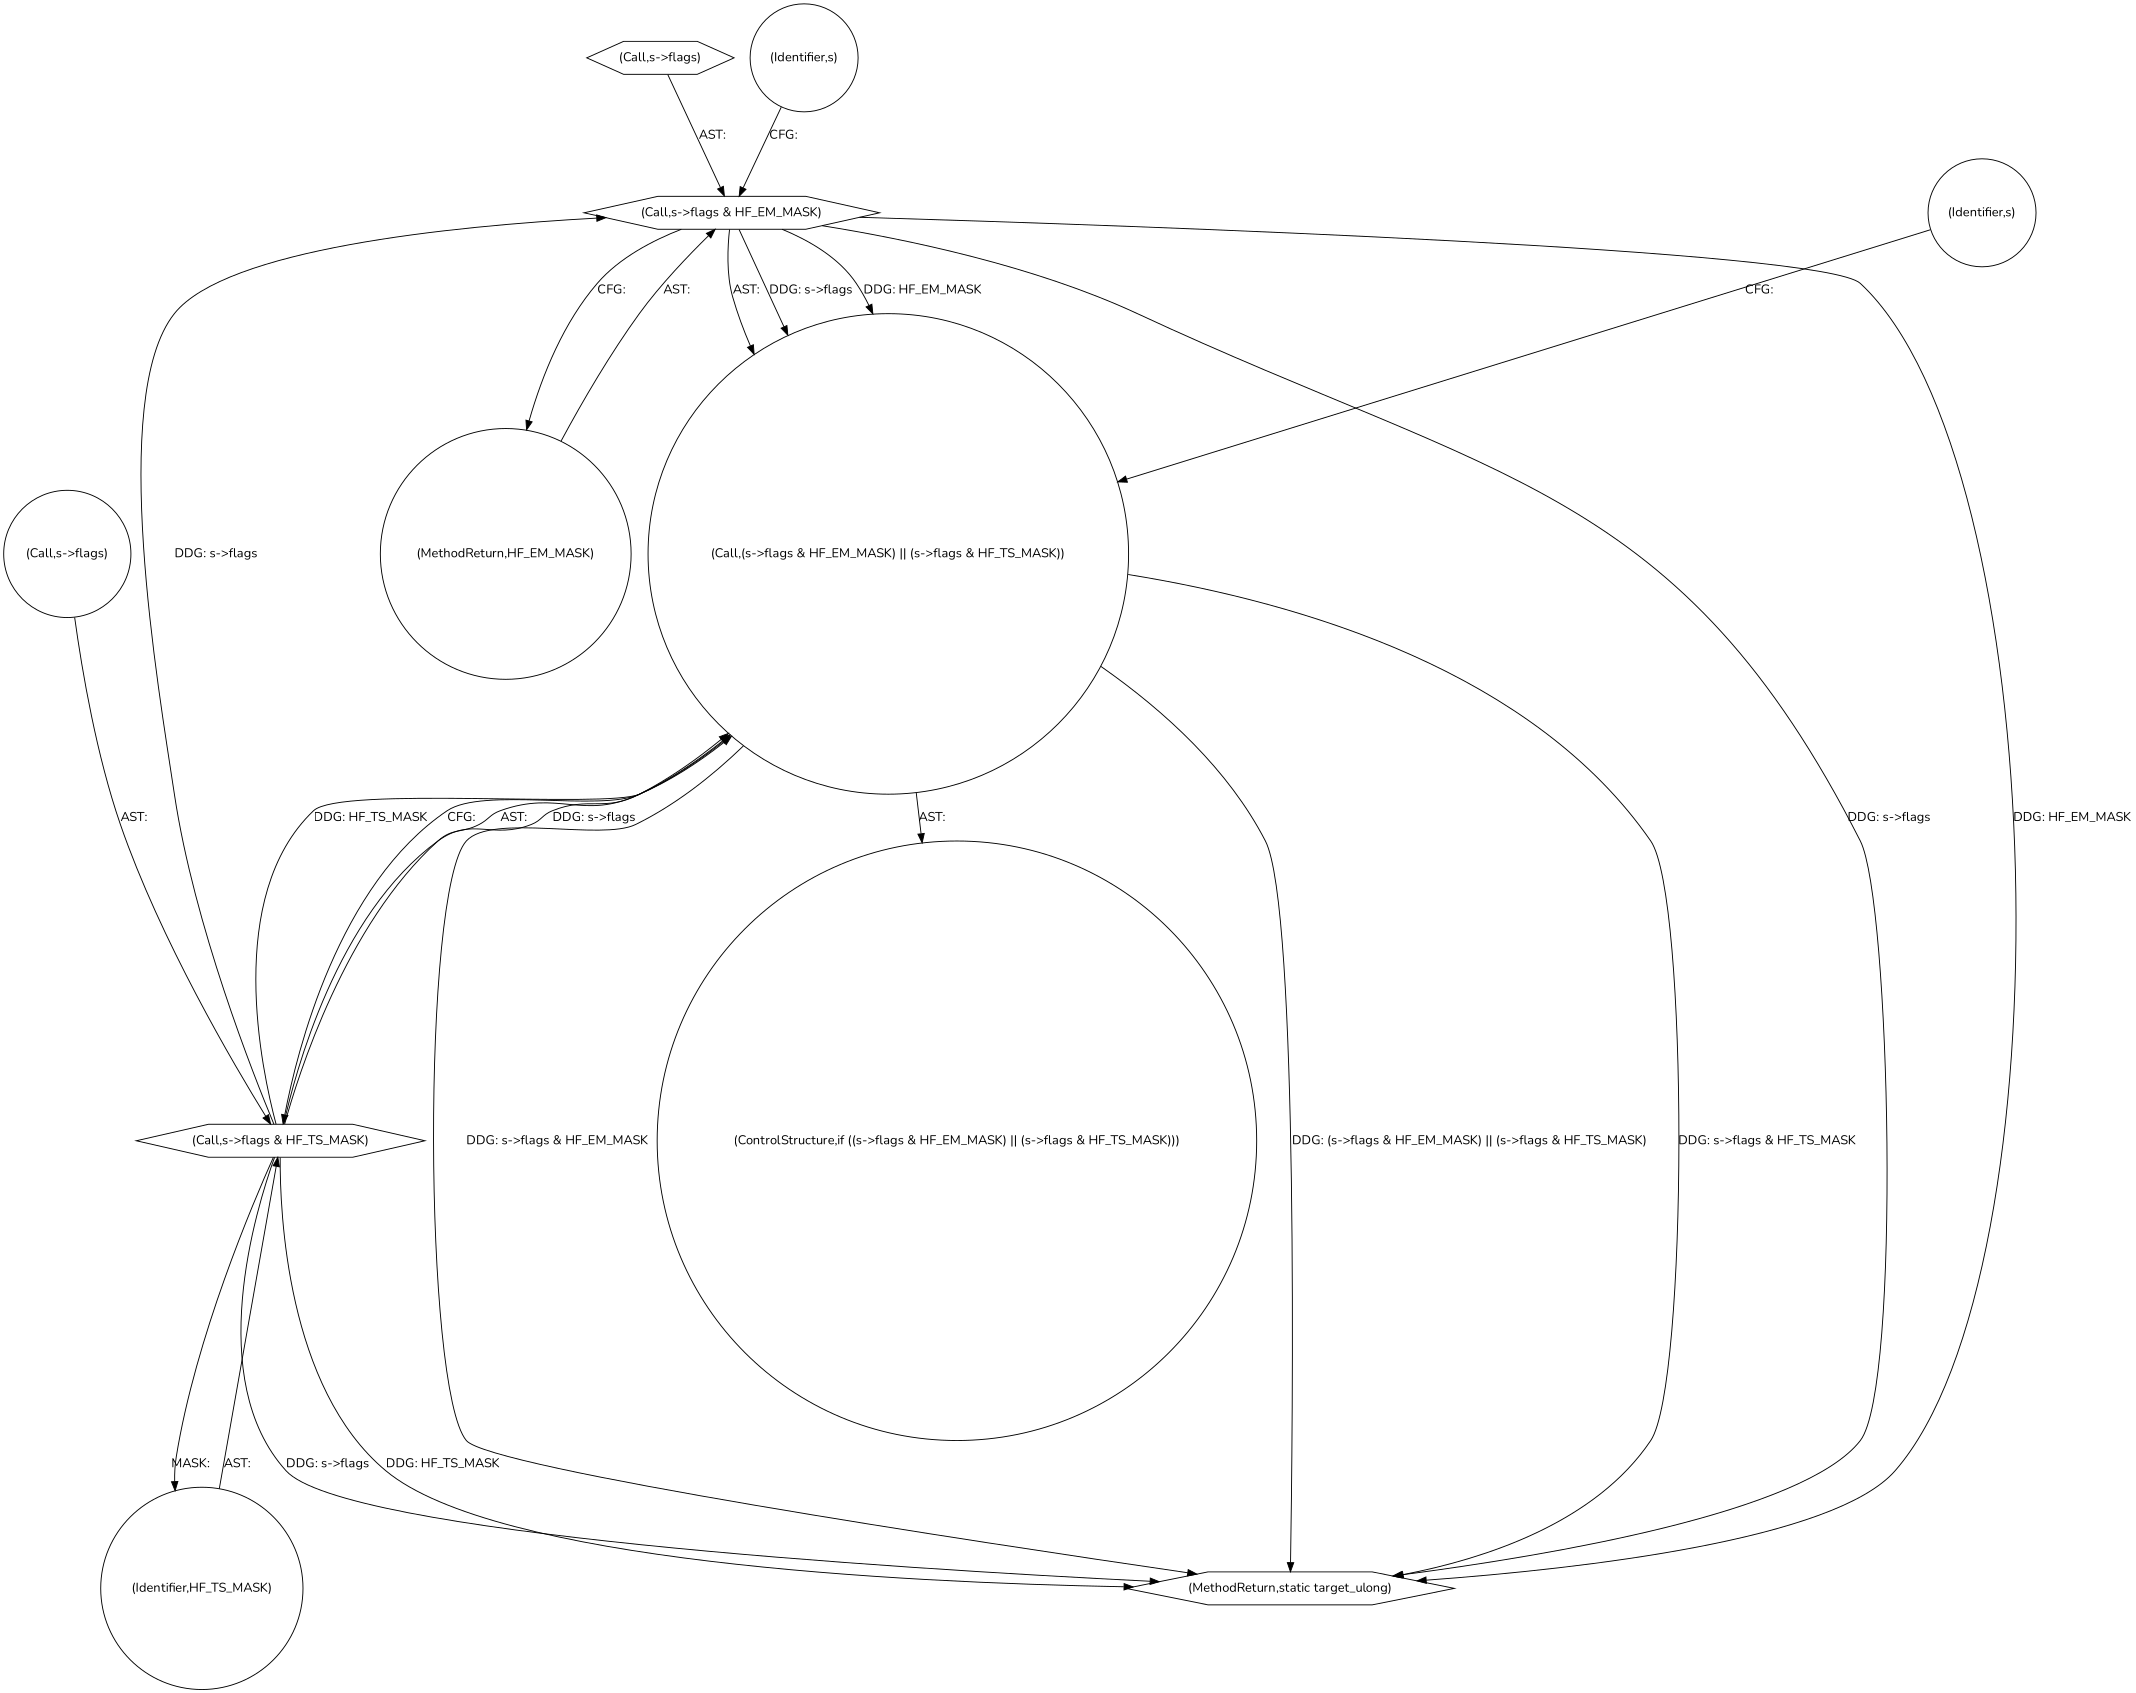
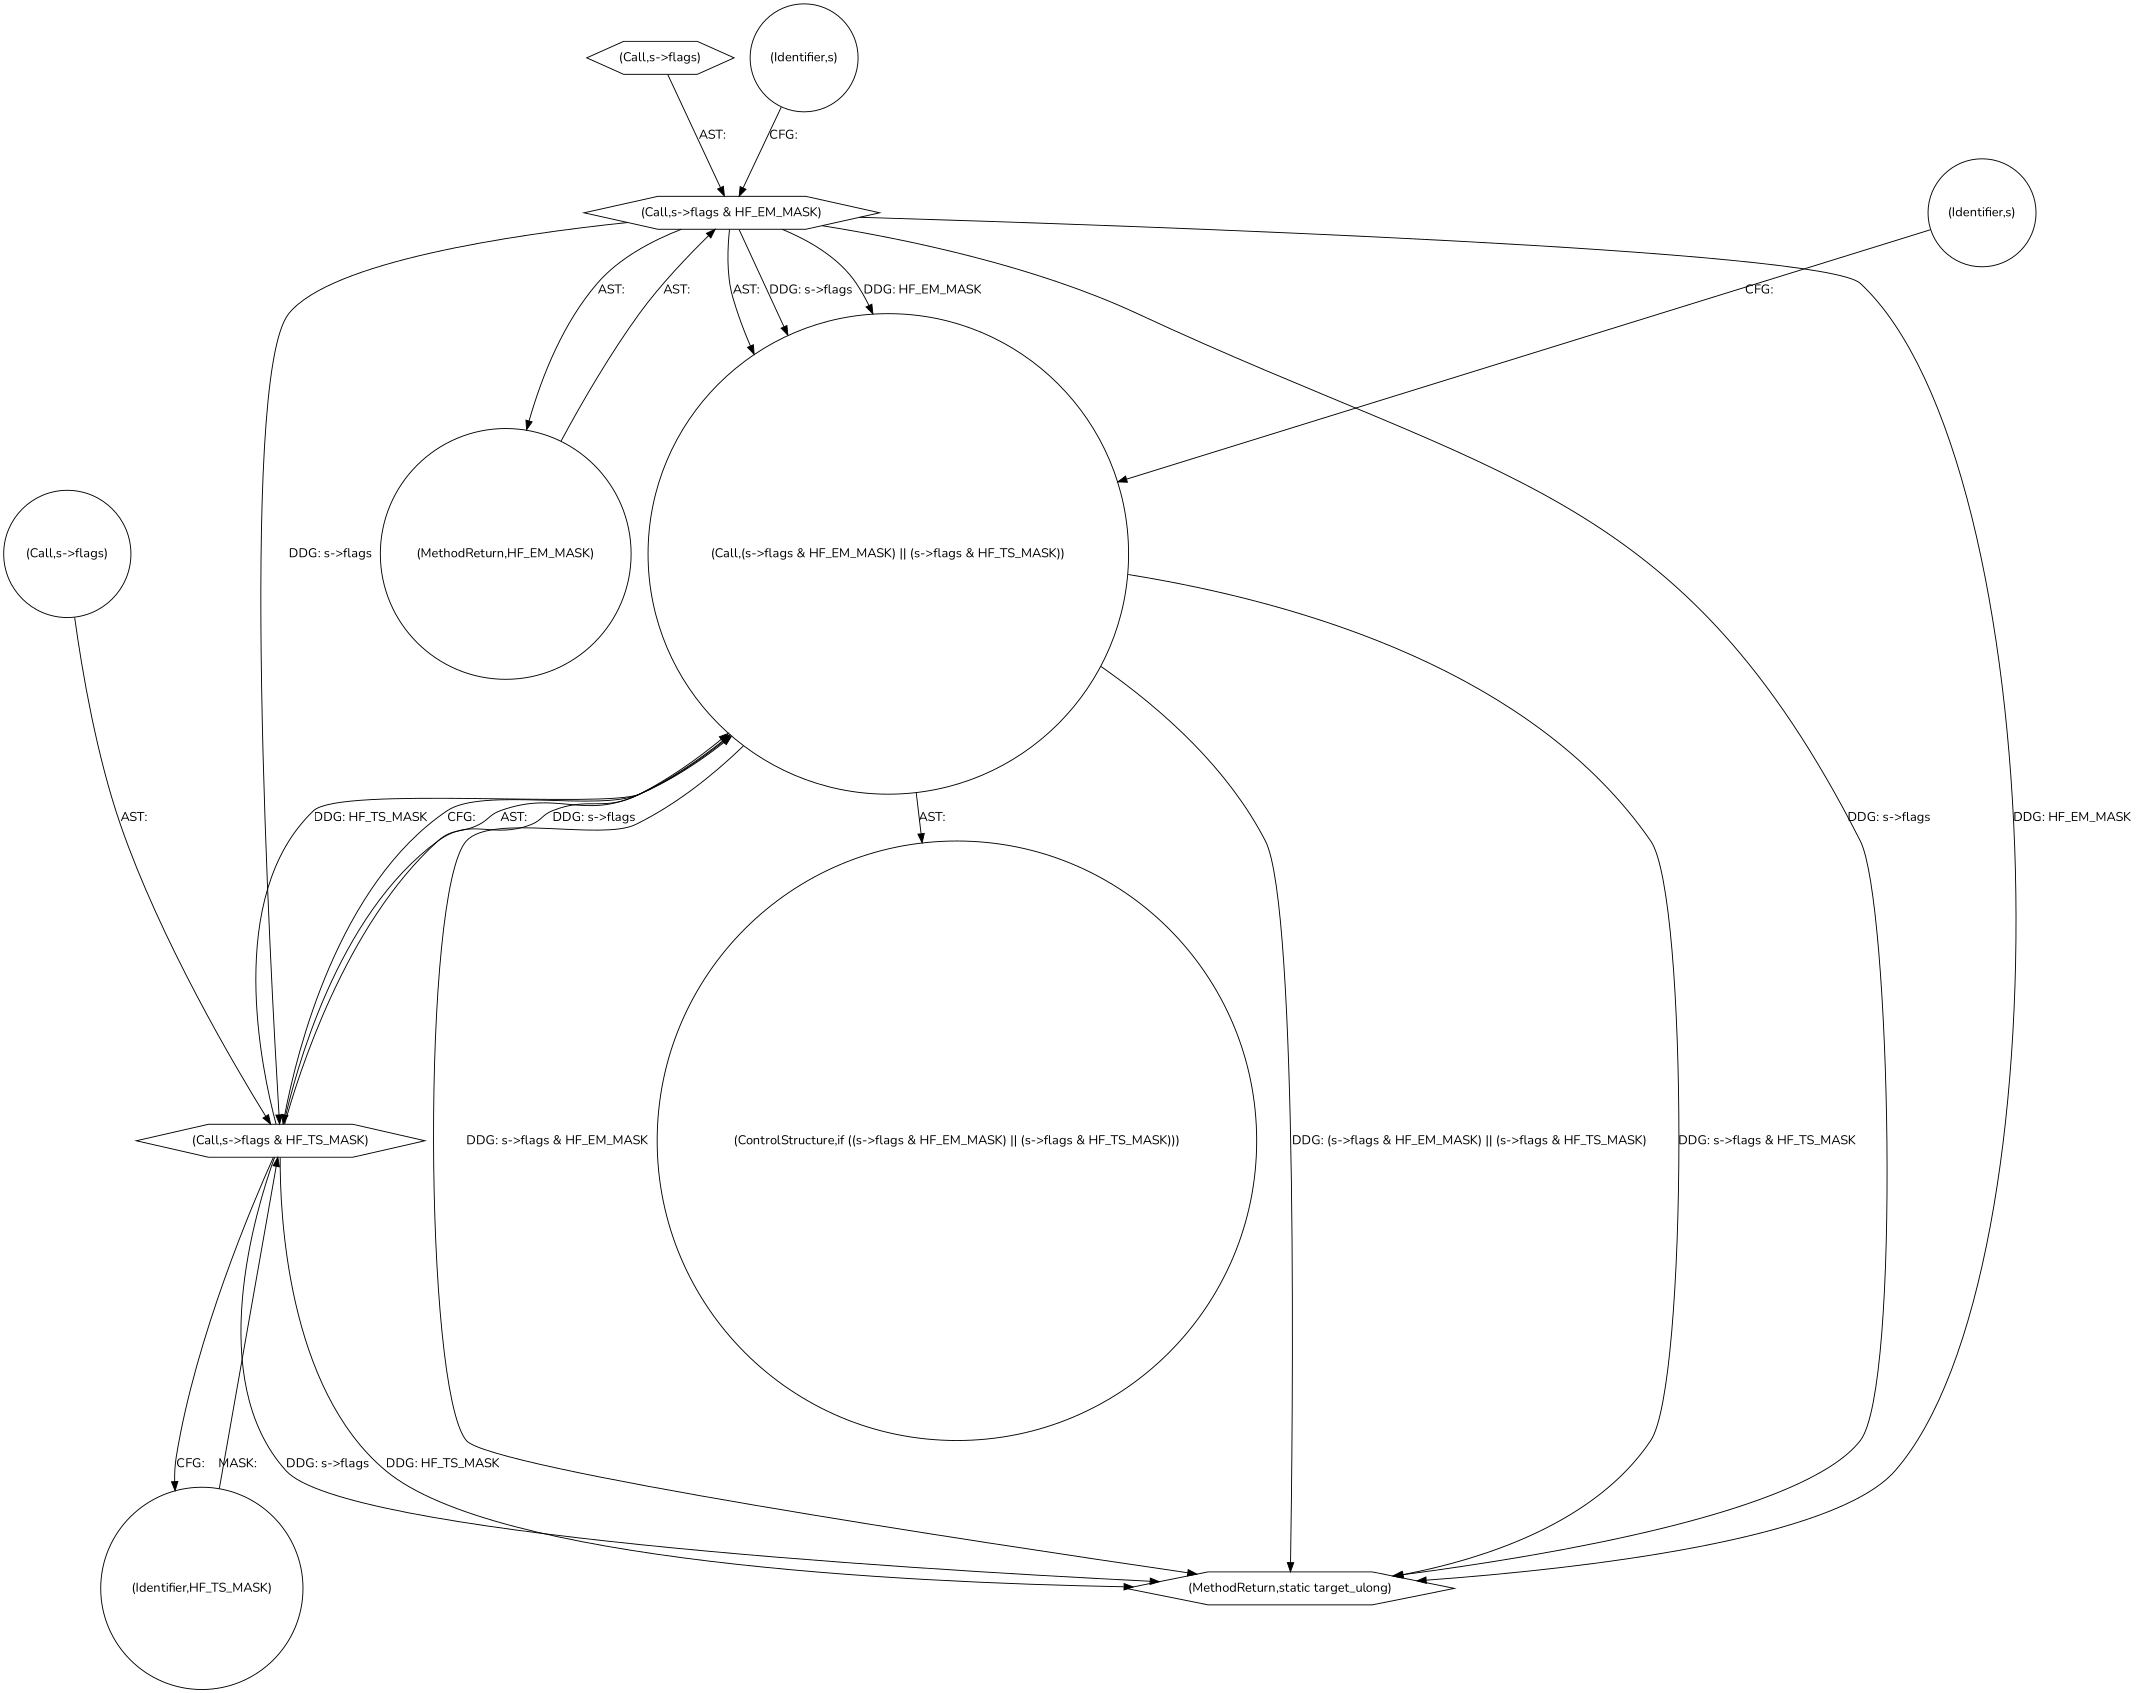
edge "(Call,s->flags & HF_EM_MASK)" -> "(MethodReturn,HF_EM_MASK)": label "CFG: " -> "AST: "
edge "(Call,s->flags & HF_TS_MASK)" -> "(Call,s->flags & HF_EM_MASK)": reversed
edge "(Call,s->flags & HF_TS_MASK)" -> "(Identifier,HF_TS_MASK)": label "MASK: " -> "CFG: "
edge "(Identifier,HF_TS_MASK)" -> "(Call,s->flags & HF_TS_MASK)": label "AST: " -> "MASK: "
